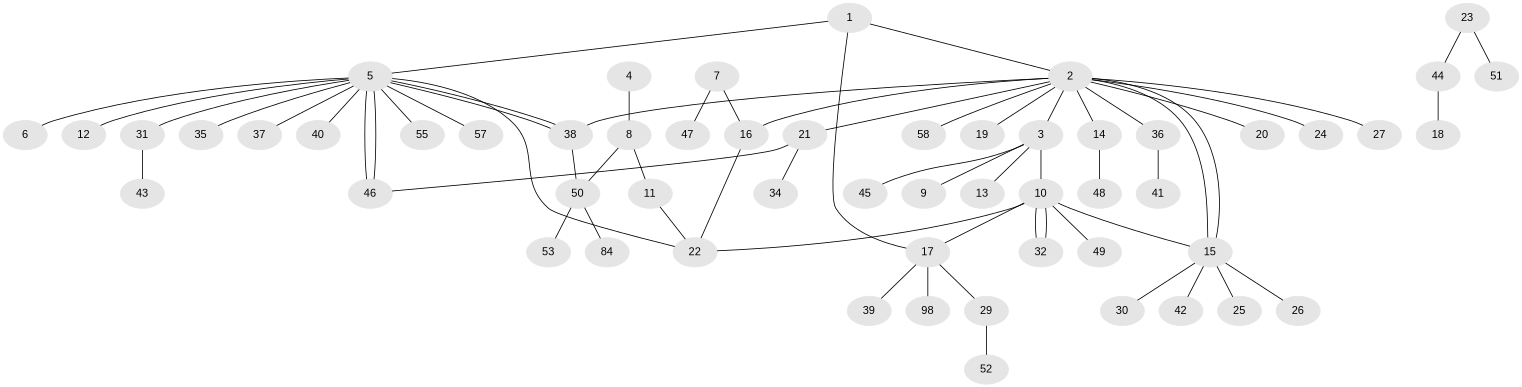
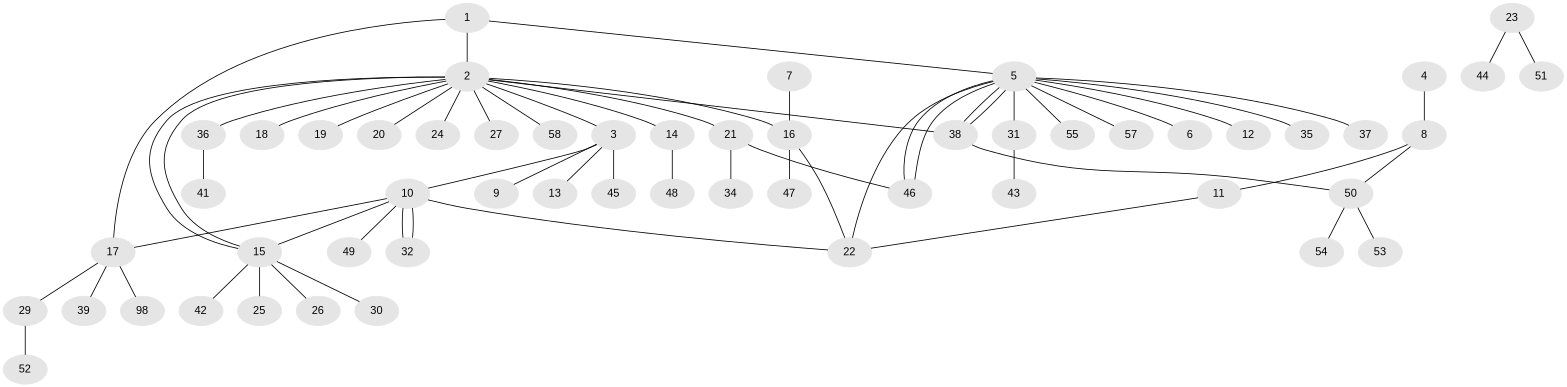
edge "44" -- "18": now "2" -- "18"
edge "7" -- "47": now "16" -- "47"
node "40": removed
node "84": label "84" -> "54"
